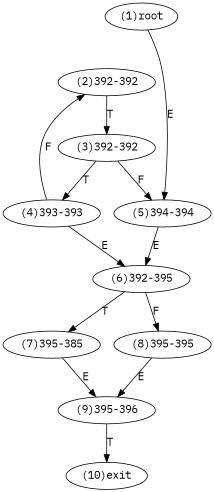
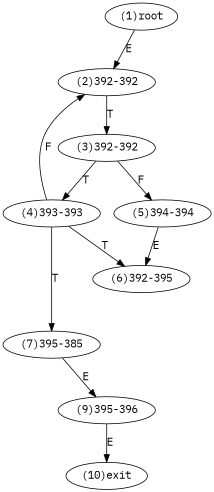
edge "(1)root" -> "(5)394-394": now "(1)root" -> "(2)392-392"
edge "(4)393-393" -> "(6)392-395": label "E" -> "T"
edge "(6)392-395" -> "(7)395-385": now "(4)393-393" -> "(7)395-385"
node "(8)395-395": removed
edge "(9)395-396" -> "(10)exit": label "T" -> "E"
